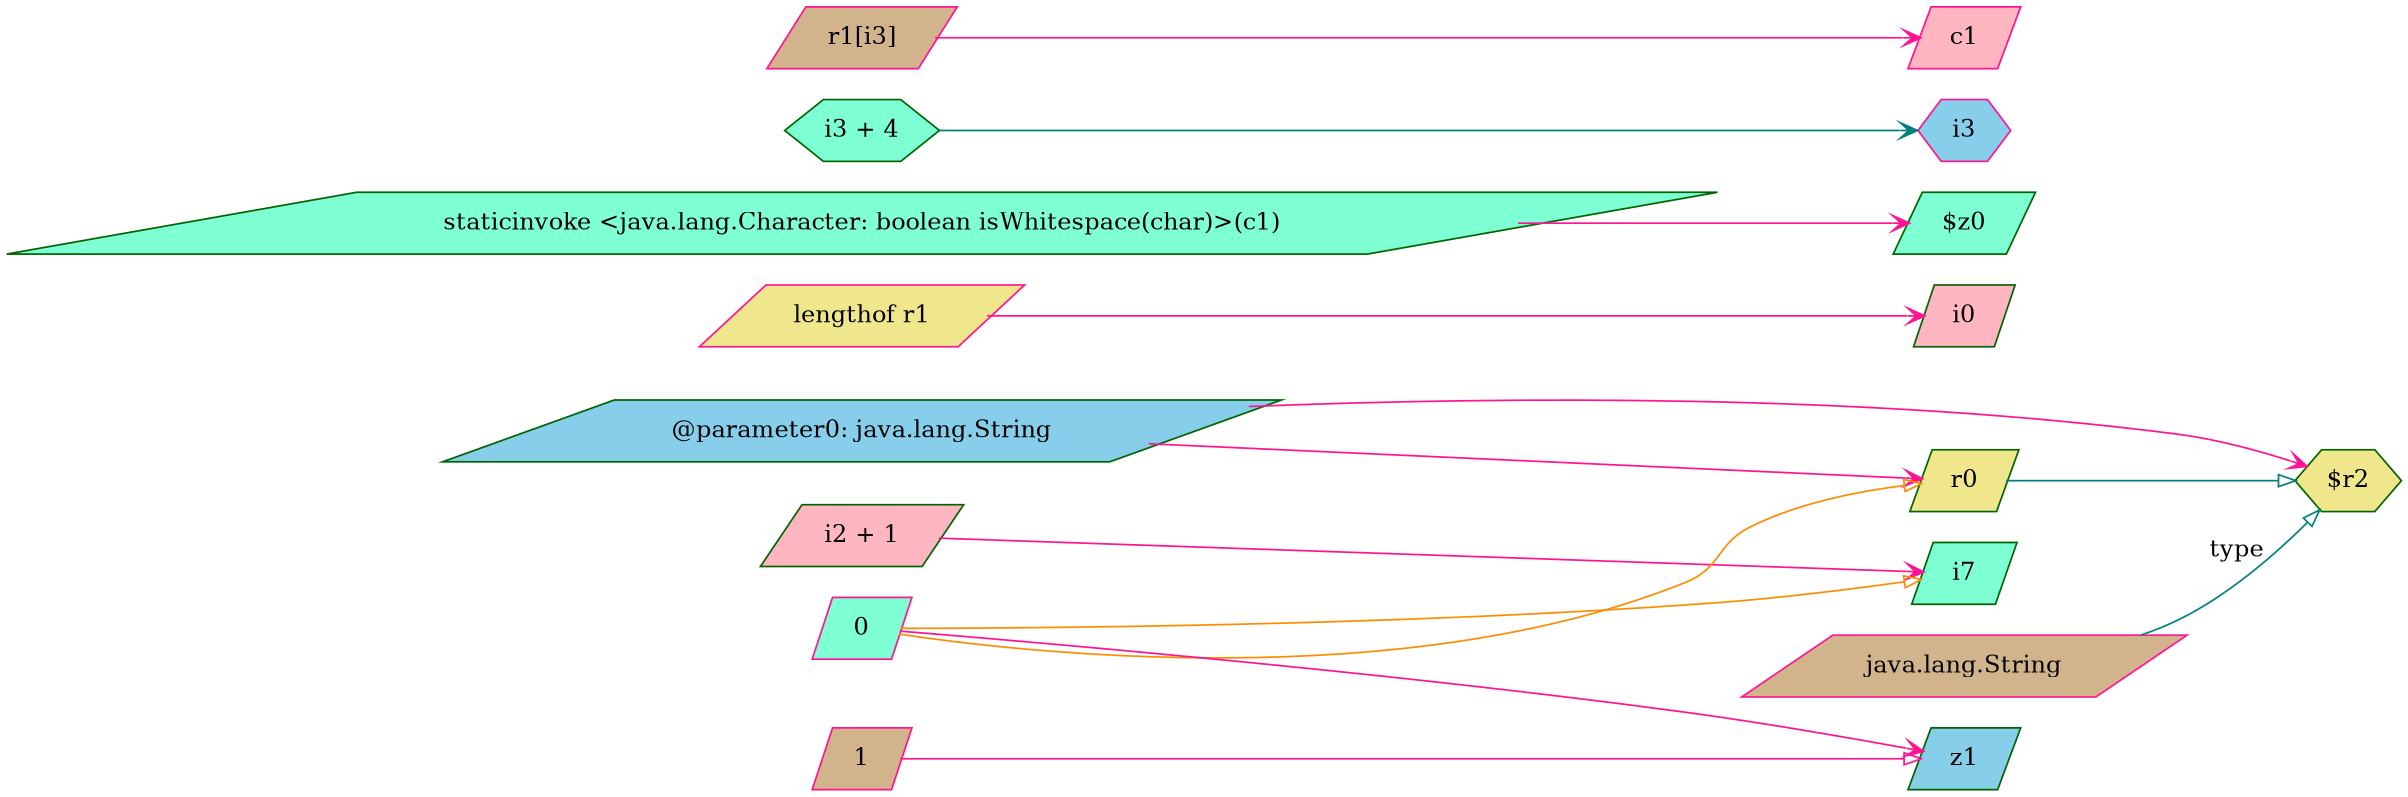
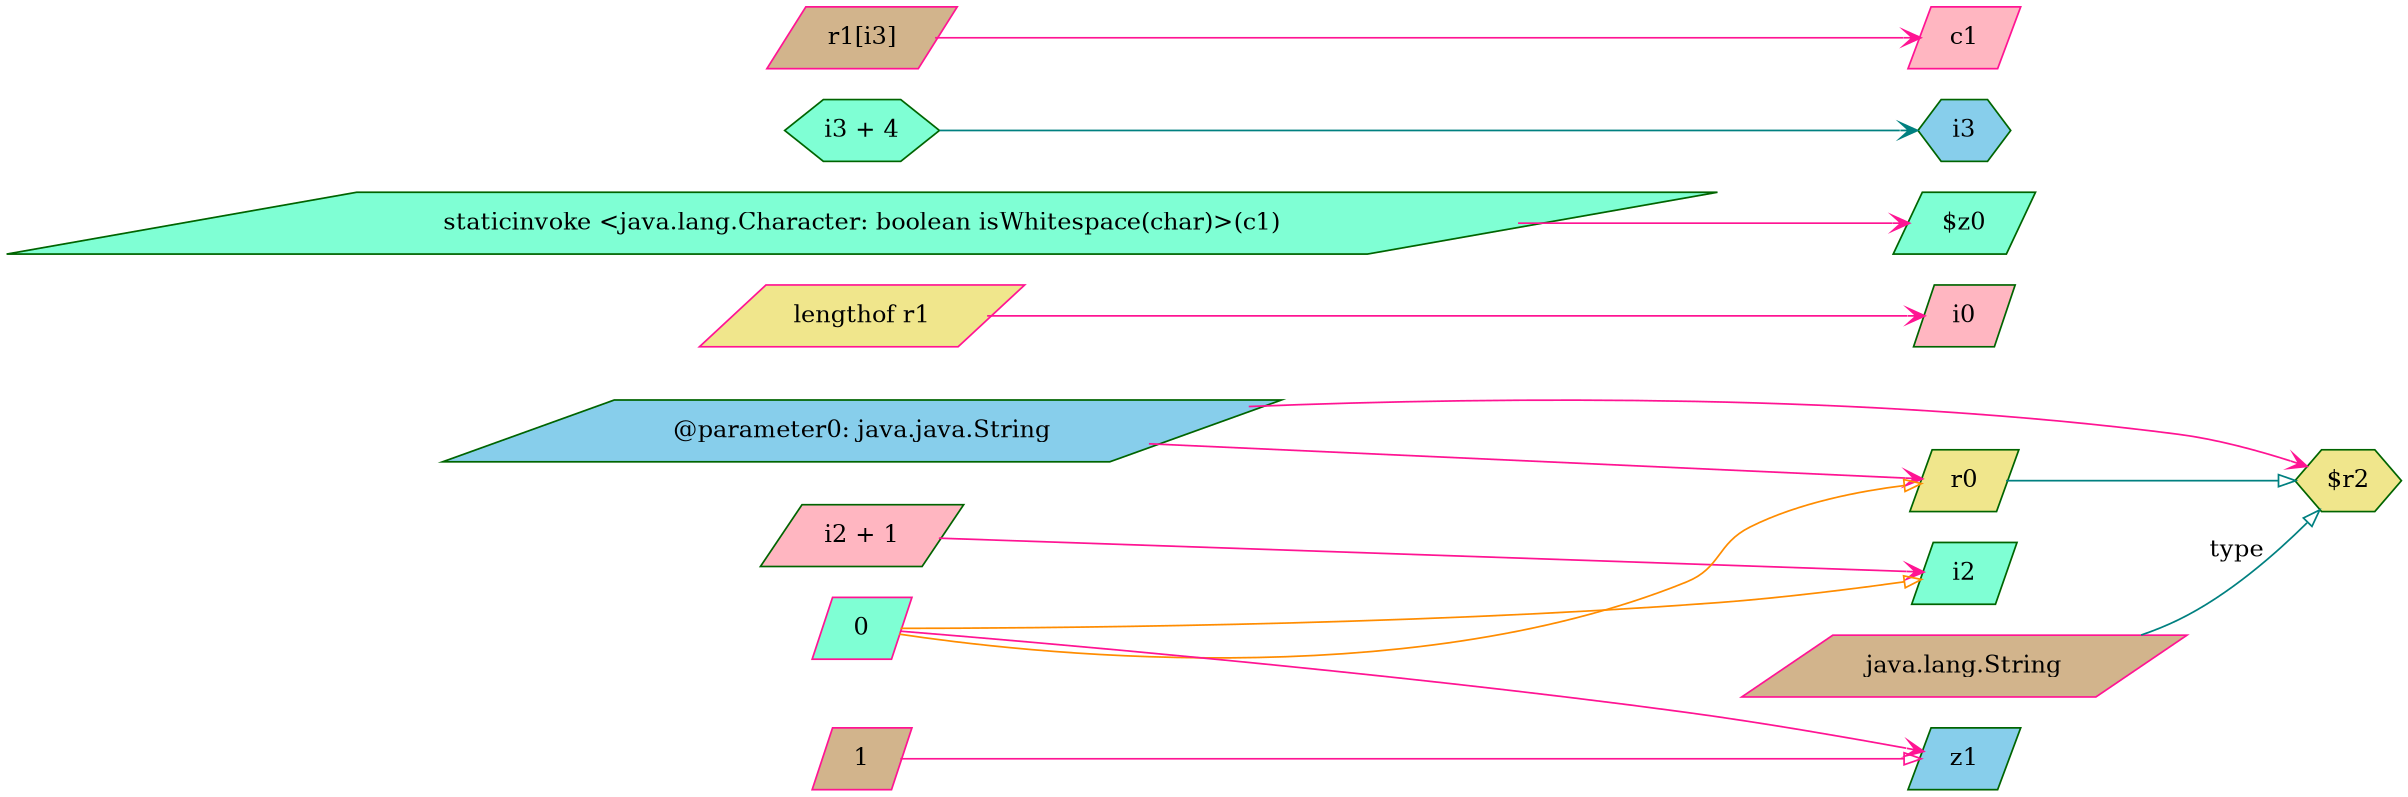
node "i3": color deeppink -> darkgreen
node "@parameter0: java.lang.String": label "@parameter0: java.lang.String" -> "@parameter0: java.java.String"
node "i7": label "i7" -> "i2"
